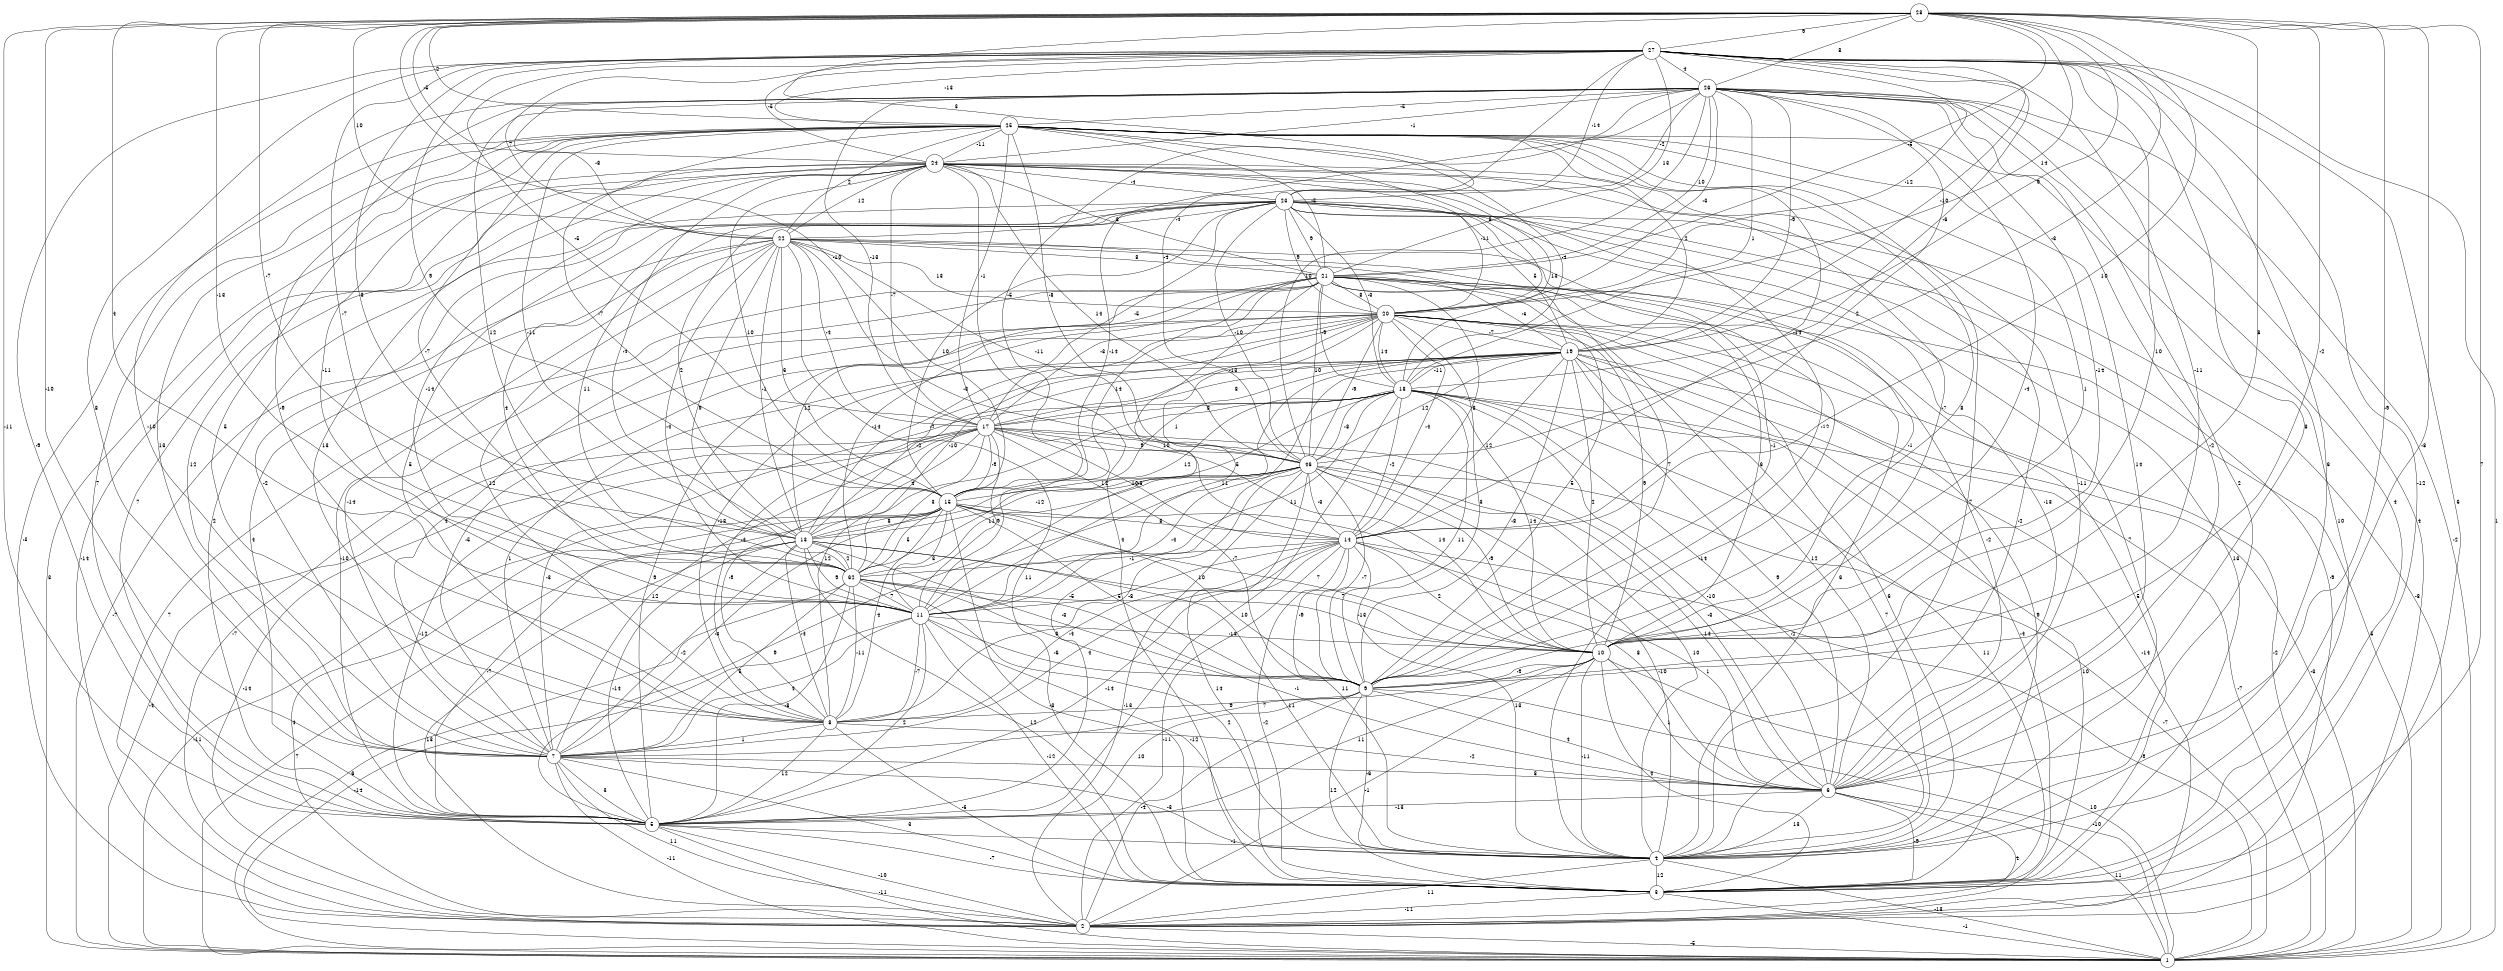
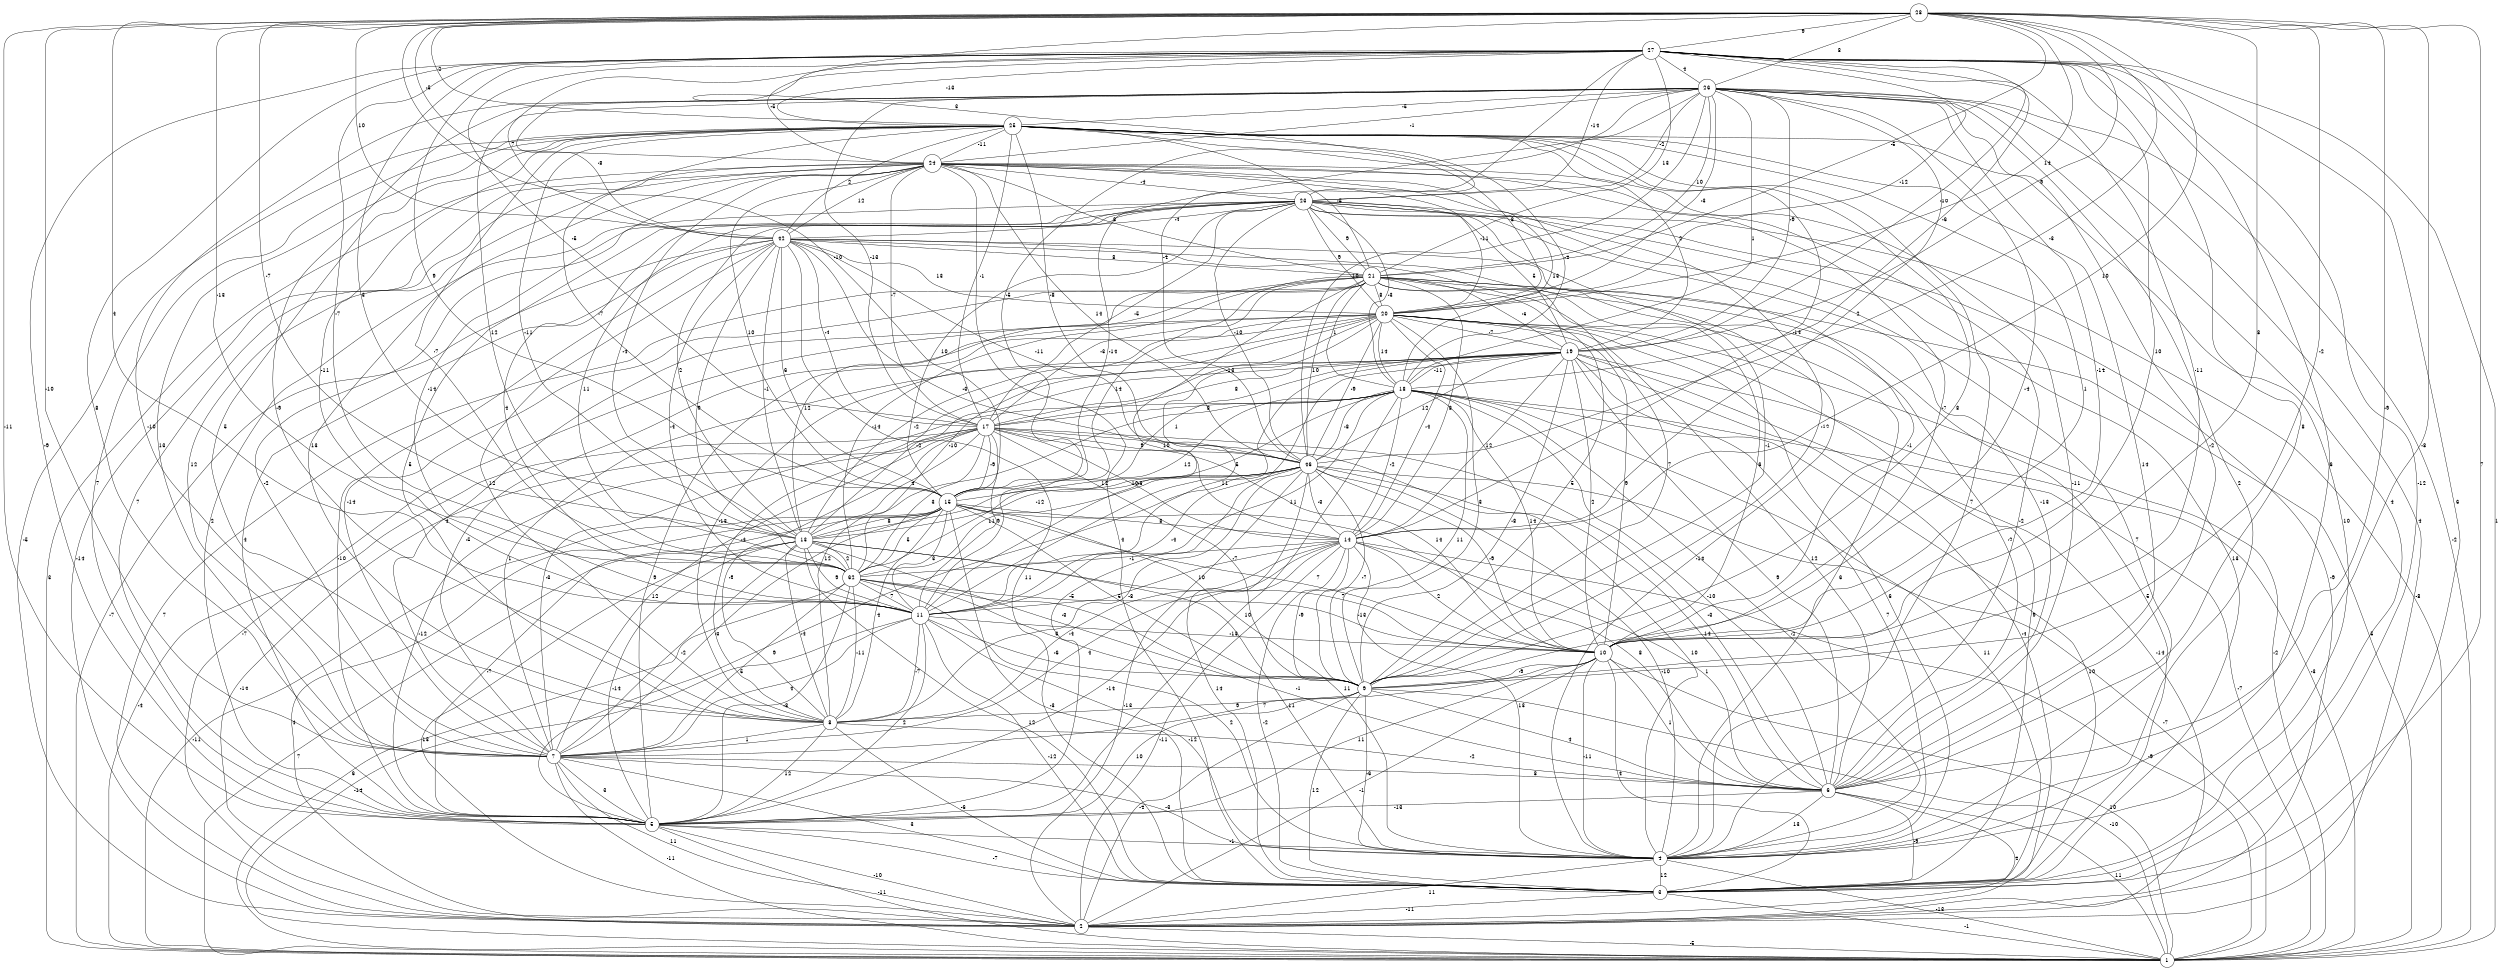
node "22": label "22" -> "42"
edge "21" -- "18": label "-9" -> "1"
